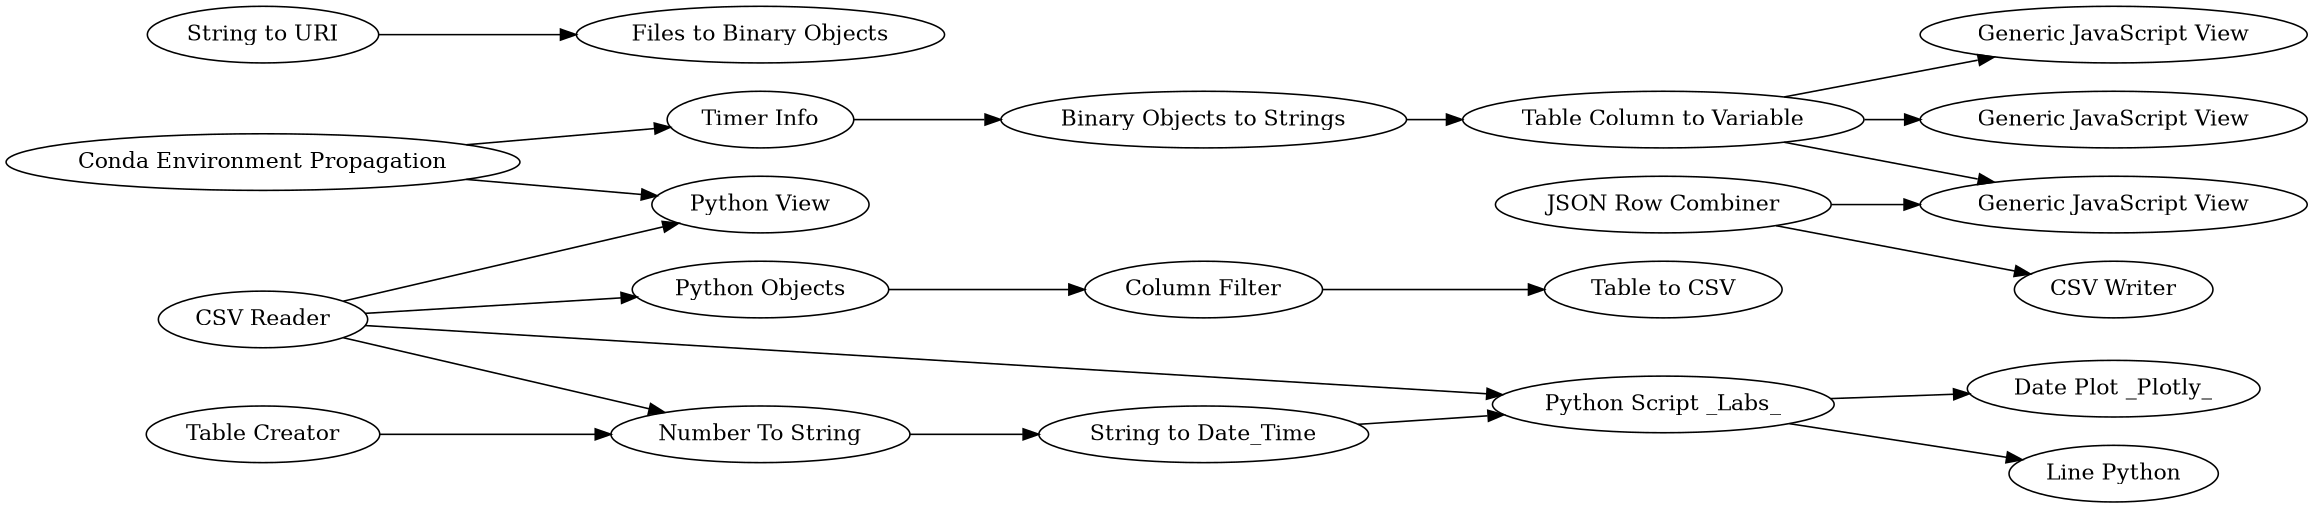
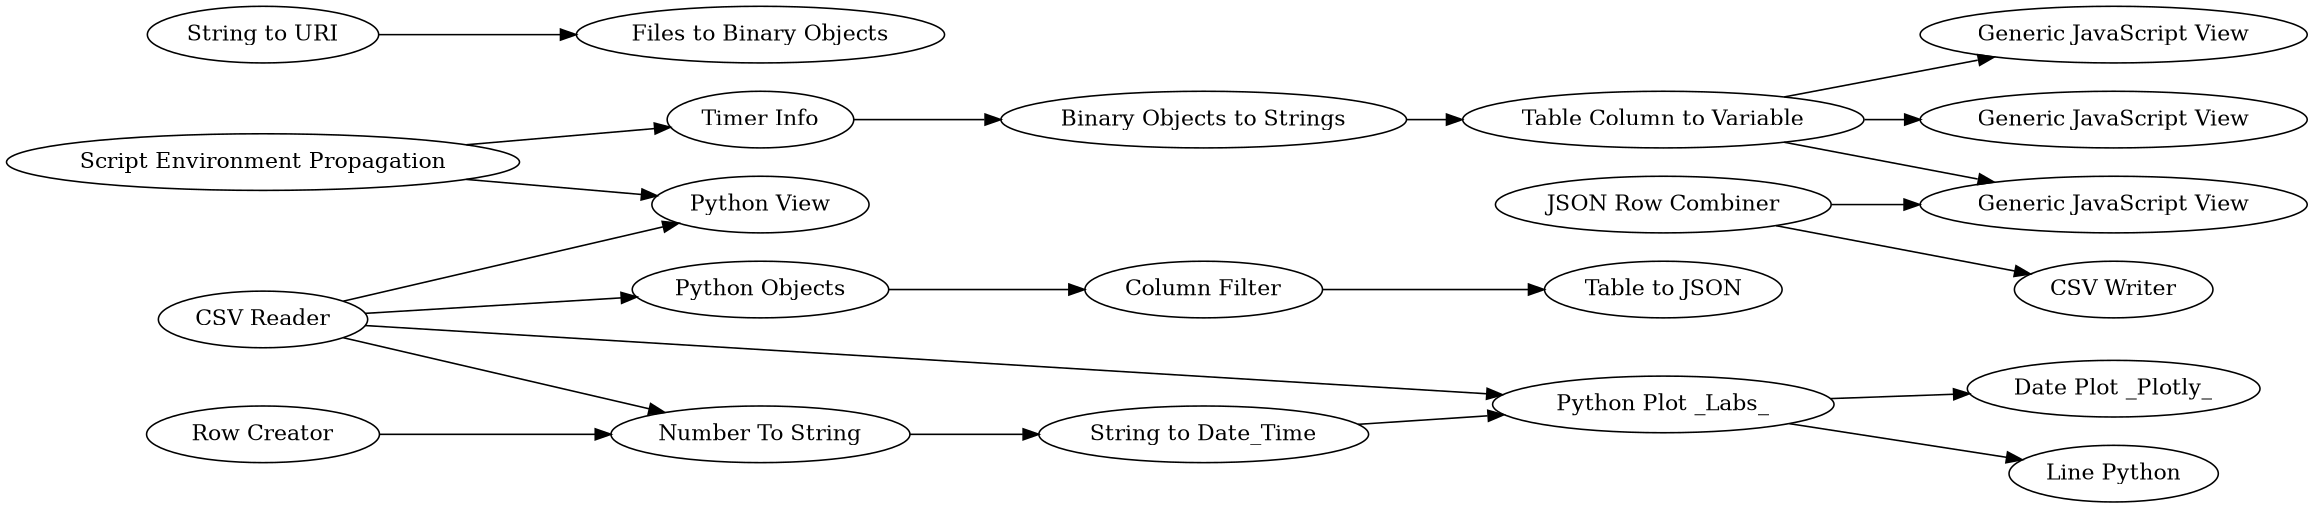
node "Conda Environment Propagation": label "Conda Environment Propagation" -> "Script Environment Propagation"
node "Table to CSV": label "Table to CSV" -> "Table to JSON"
node "Python Script _Labs_": label "Python Script _Labs_" -> "Python Plot _Labs_"
node "Table Creator": label "Table Creator" -> "Row Creator"
